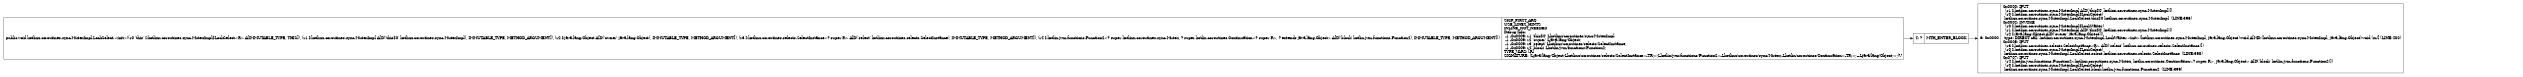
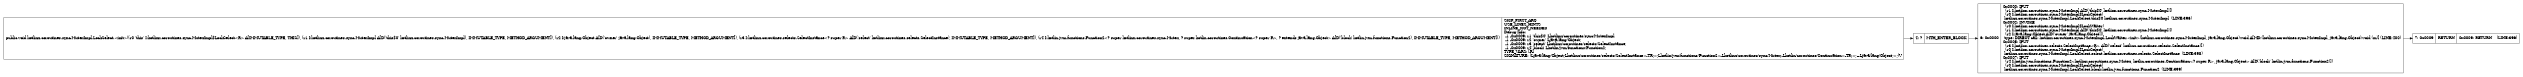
node "7: 0x0009": added
node "6: 0x0000": text "0x0707: IPUT" -> "0x0007: IPUT"
